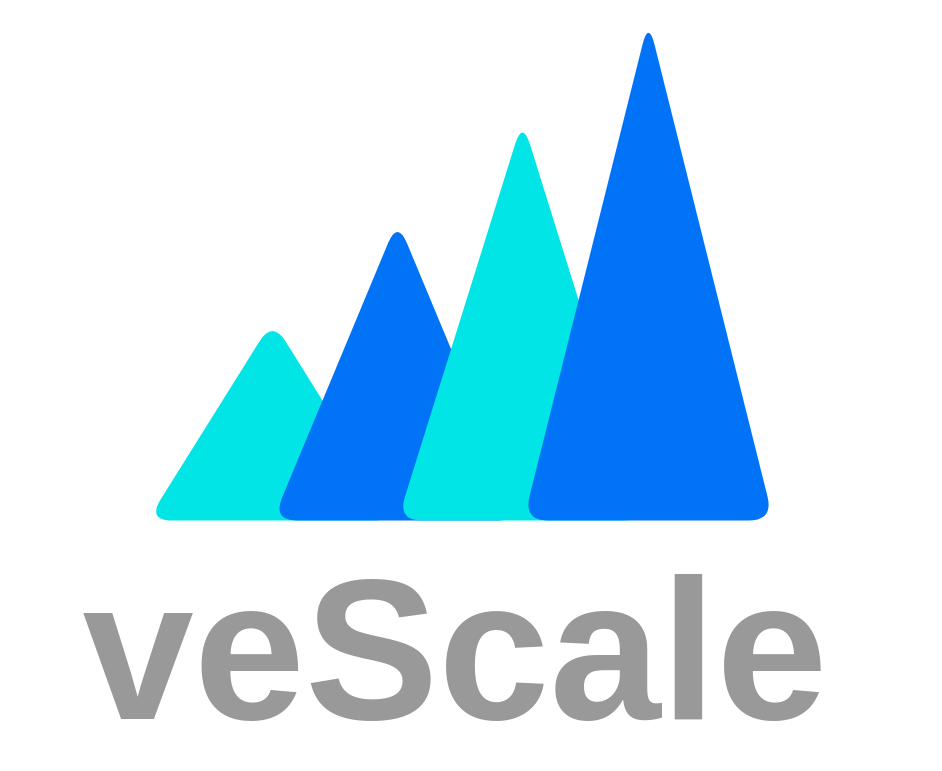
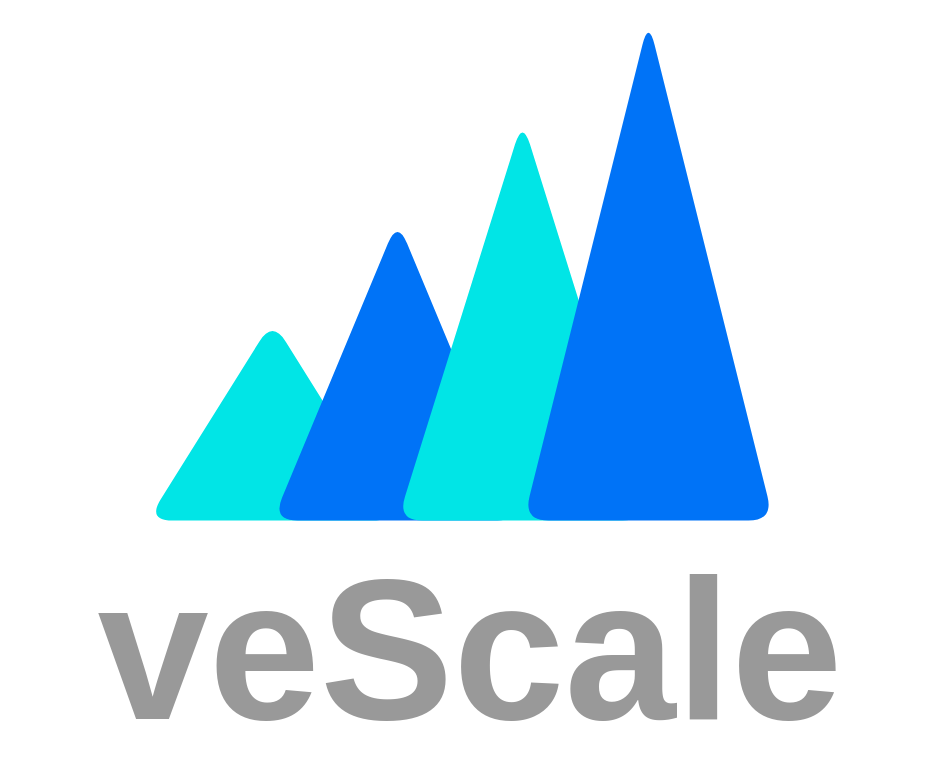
node "veScale": moved (456, 650) -> (471, 650)
